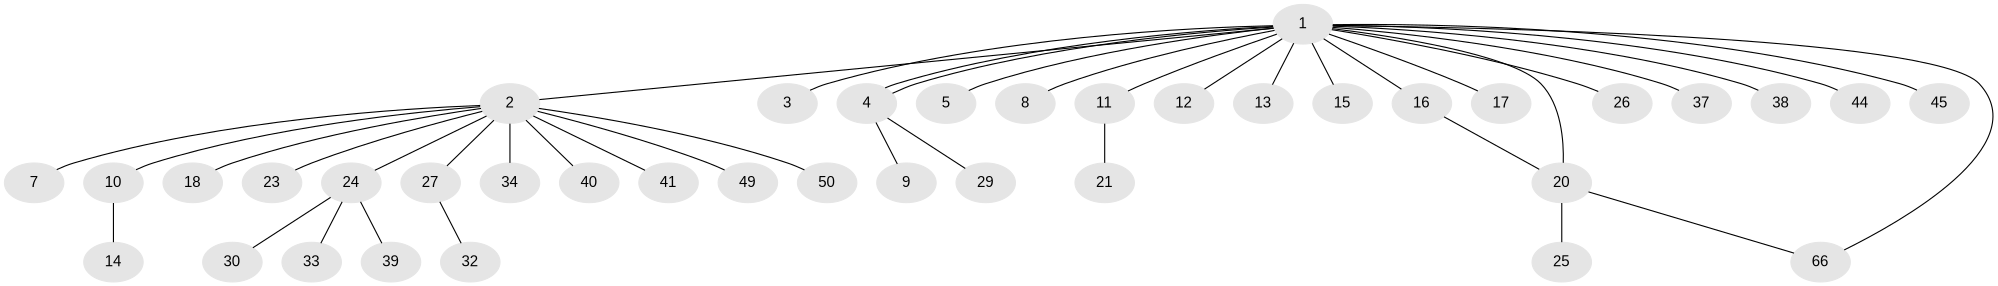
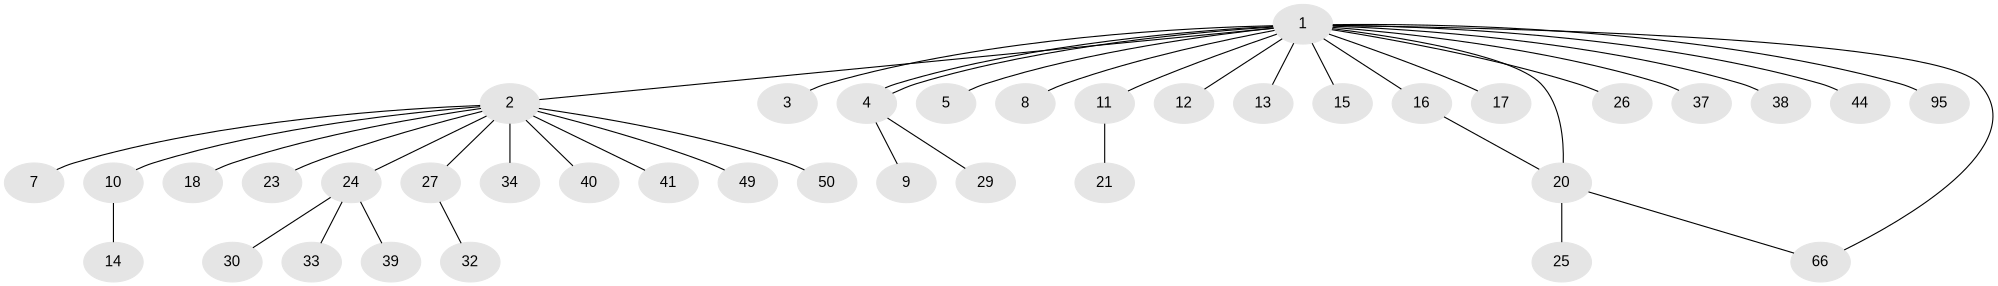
node "45": label "45" -> "95"
